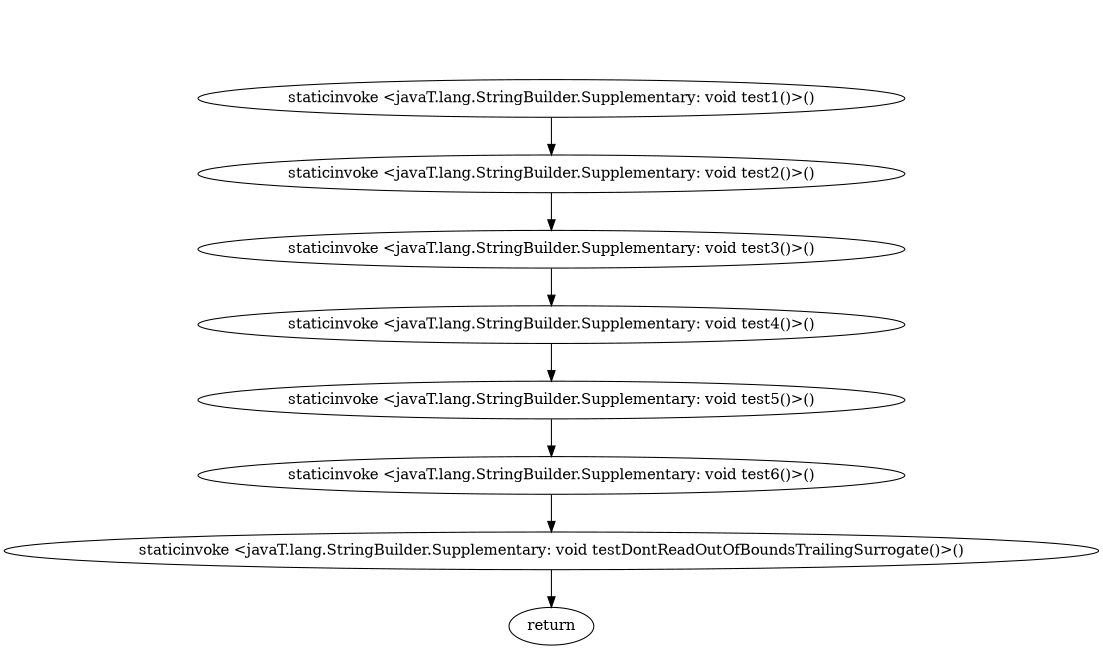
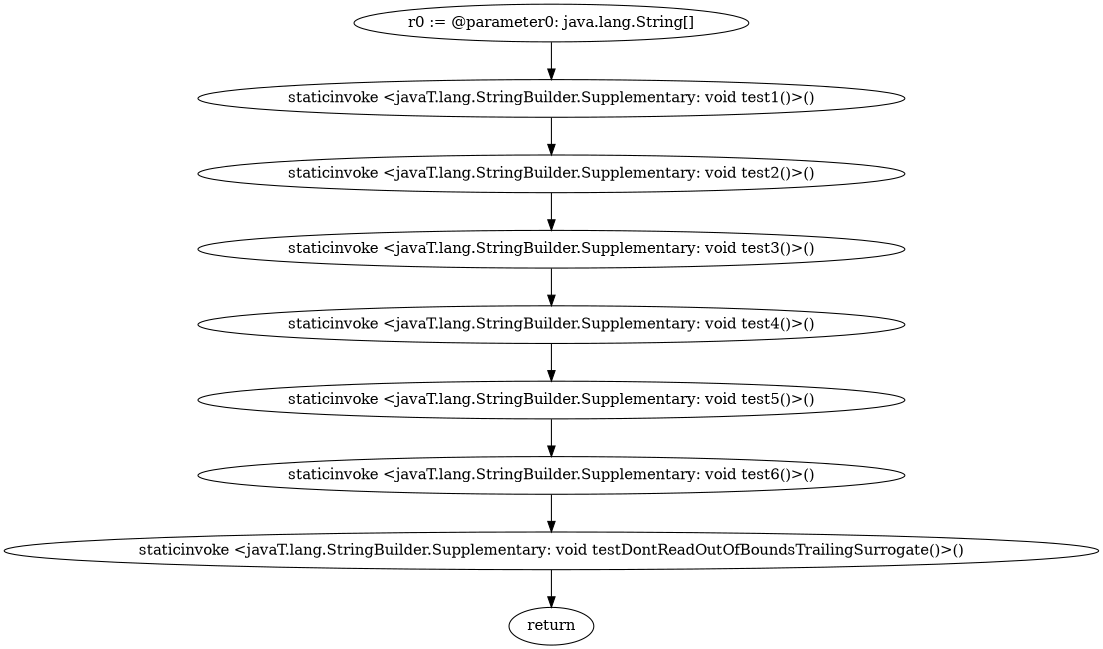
node "r0 := @parameter0: java.lang.String[]": added
